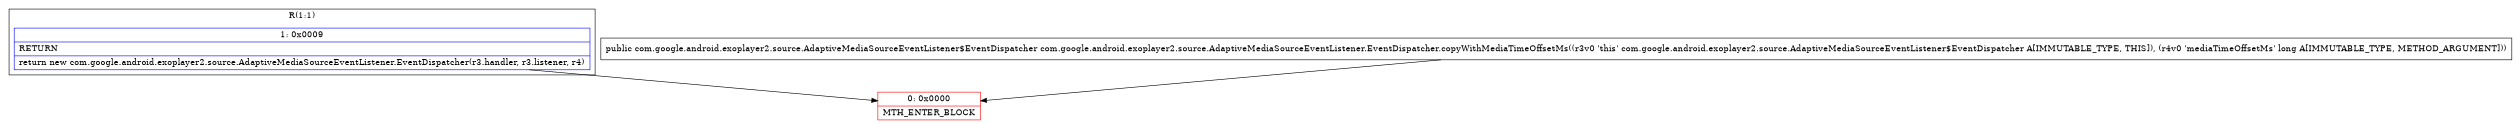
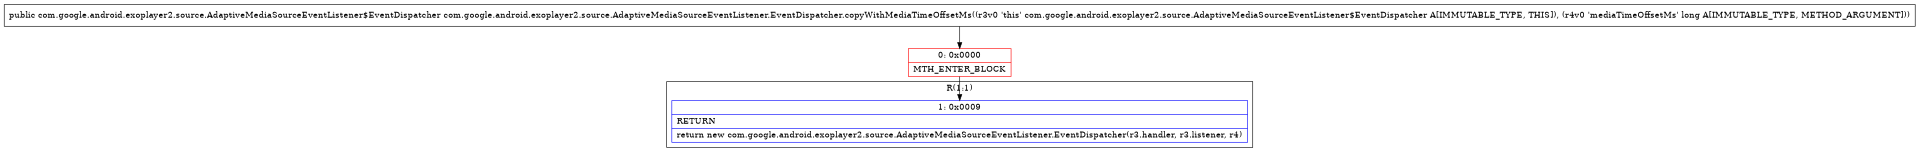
edge "1: 0x0009" -> "0: 0x0000": reversed
